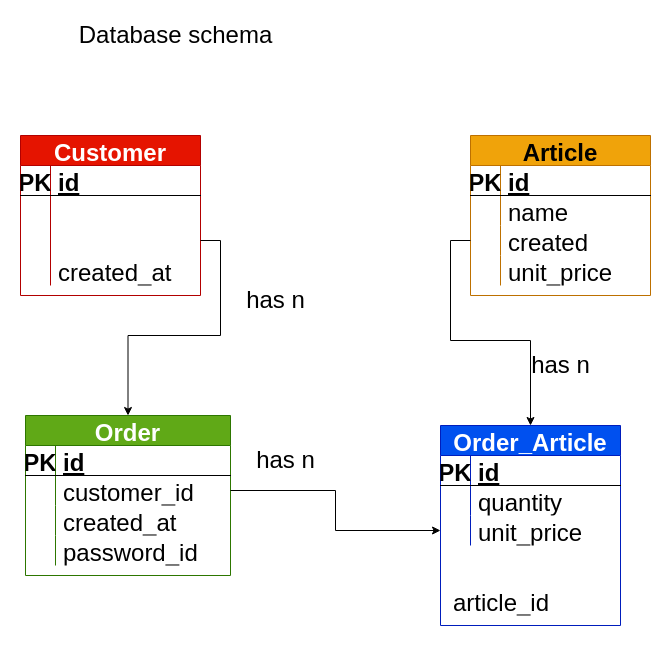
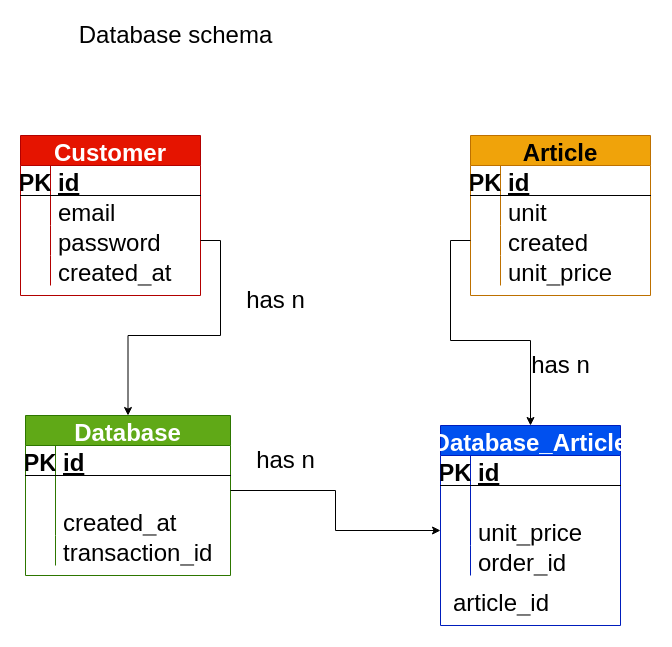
node "email": added
node "name": label "name" -> "unit"
node "password": added
node "Order": label "Order" -> "Database"
node "Order_Article": label "Order_Article" -> "Database_Article"
node "customer_id": removed
node "quantity": removed
node "password_id": label "password_id" -> "transaction_id"
node "order_id": added
